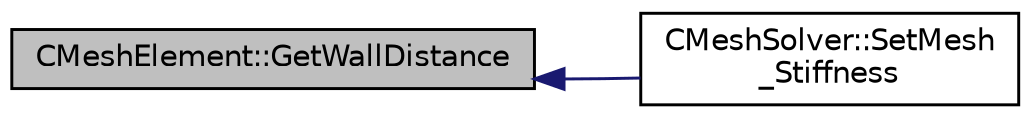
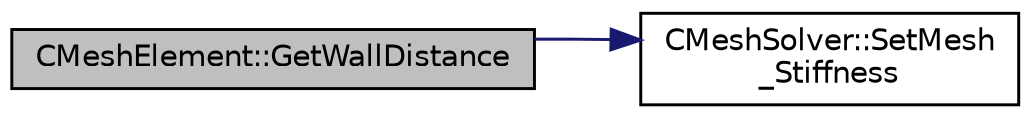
edge "CMeshSolver::SetMesh _Stiffness" -> "CMeshElement::GetWallDistance": reversed
